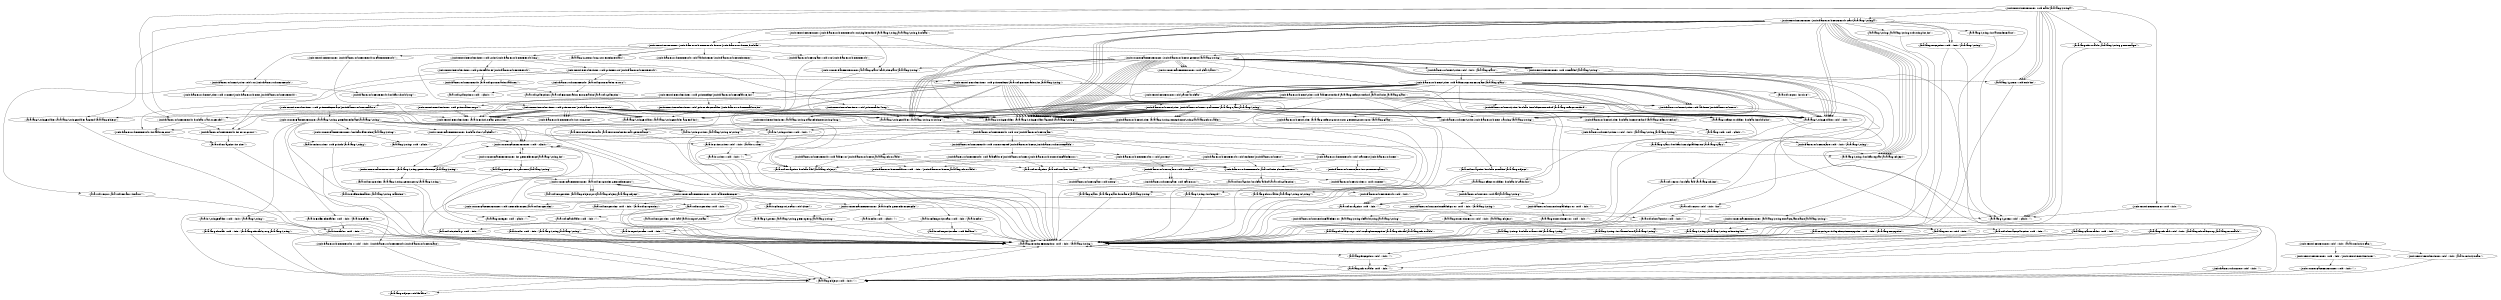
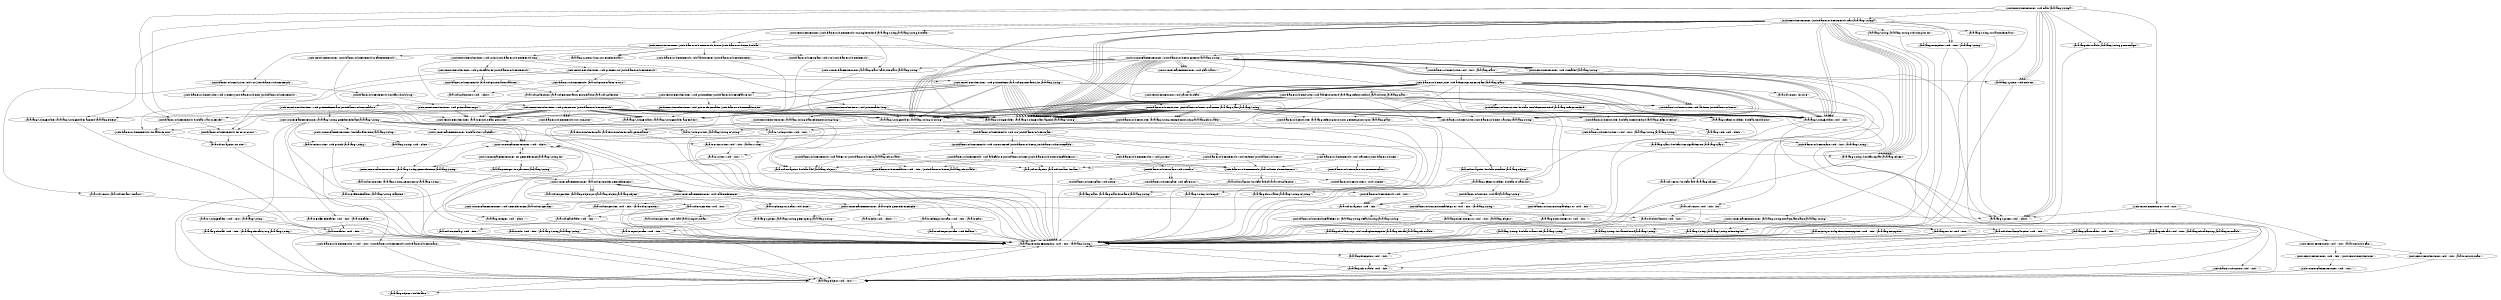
edge "<junit.textui.TestRunner: void pause(boolean)>" -> "<junit.textui.ResultPrinter: void printWaitPrompt()>": now "<junit.framework.TestResult: boolean shouldStop()>" -> "<junit.textui.ResultPrinter: void printWaitPrompt()>"
edge "<junit.framework.TestCase: void <init>(java.lang.String)>" -> "<java.lang.String: boolean equals(java.lang.Object)>": now "<junit.framework.TestCase: void <init>(java.lang.String)>" -> "<junit.framework.Assert: void <init>()>"
edge "<java.io.Writer: void <init>()>" -> "<java.util.ArrayList: boolean add(java.lang.Object)>": now "<java.io.Writer: void <init>()>" -> "<java.lang.Object: void <init>()>"
edge "<junit.framework.TestSuite$1: void runTest()>" -> "<junit.framework.Assert: void fail(java.lang.String)>": now "<java.lang.reflect.Modifier: boolean isStatic(int)>" -> "<junit.framework.Assert: void fail(java.lang.String)>"
edge "<junit.runner.BaseTestRunner: void readPreferences()>" -> "<java.util.Properties: void load(java.io.InputStream)>": now "<java.io.FileInputStream: void close()>" -> "<java.util.Properties: void load(java.io.InputStream)>"
edge "<java.util.Properties: void <init>(java.util.Properties)>" -> "<java.lang.Integer: void <clinit>()>": now "<java.util.Properties: void <init>(java.util.Properties)>" -> "<java.util.Hashtable: void <init>()>"
edge "<junit.textui.TestRunner: void <init>()>" -> "<junit.textui.TestRunner: void <init>(java.io.PrintStream)>": added
edge "<java.io.File: void <clinit>()>" -> "<java.lang.RuntimeException: void <init>(java.lang.String)>": now "<java.util.Dictionary: void <init>()>" -> "<java.lang.RuntimeException: void <init>(java.lang.String)>"
